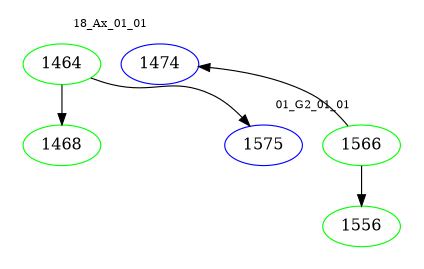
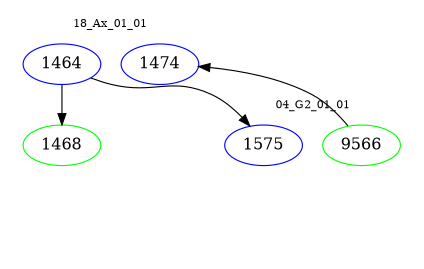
node "1464": color green -> blue
cluster "01_G2_01_01": label "01_G2_01_01" -> "04_G2_01_01"
node "1566": label "1566" -> "9566"
node "1556": removed
